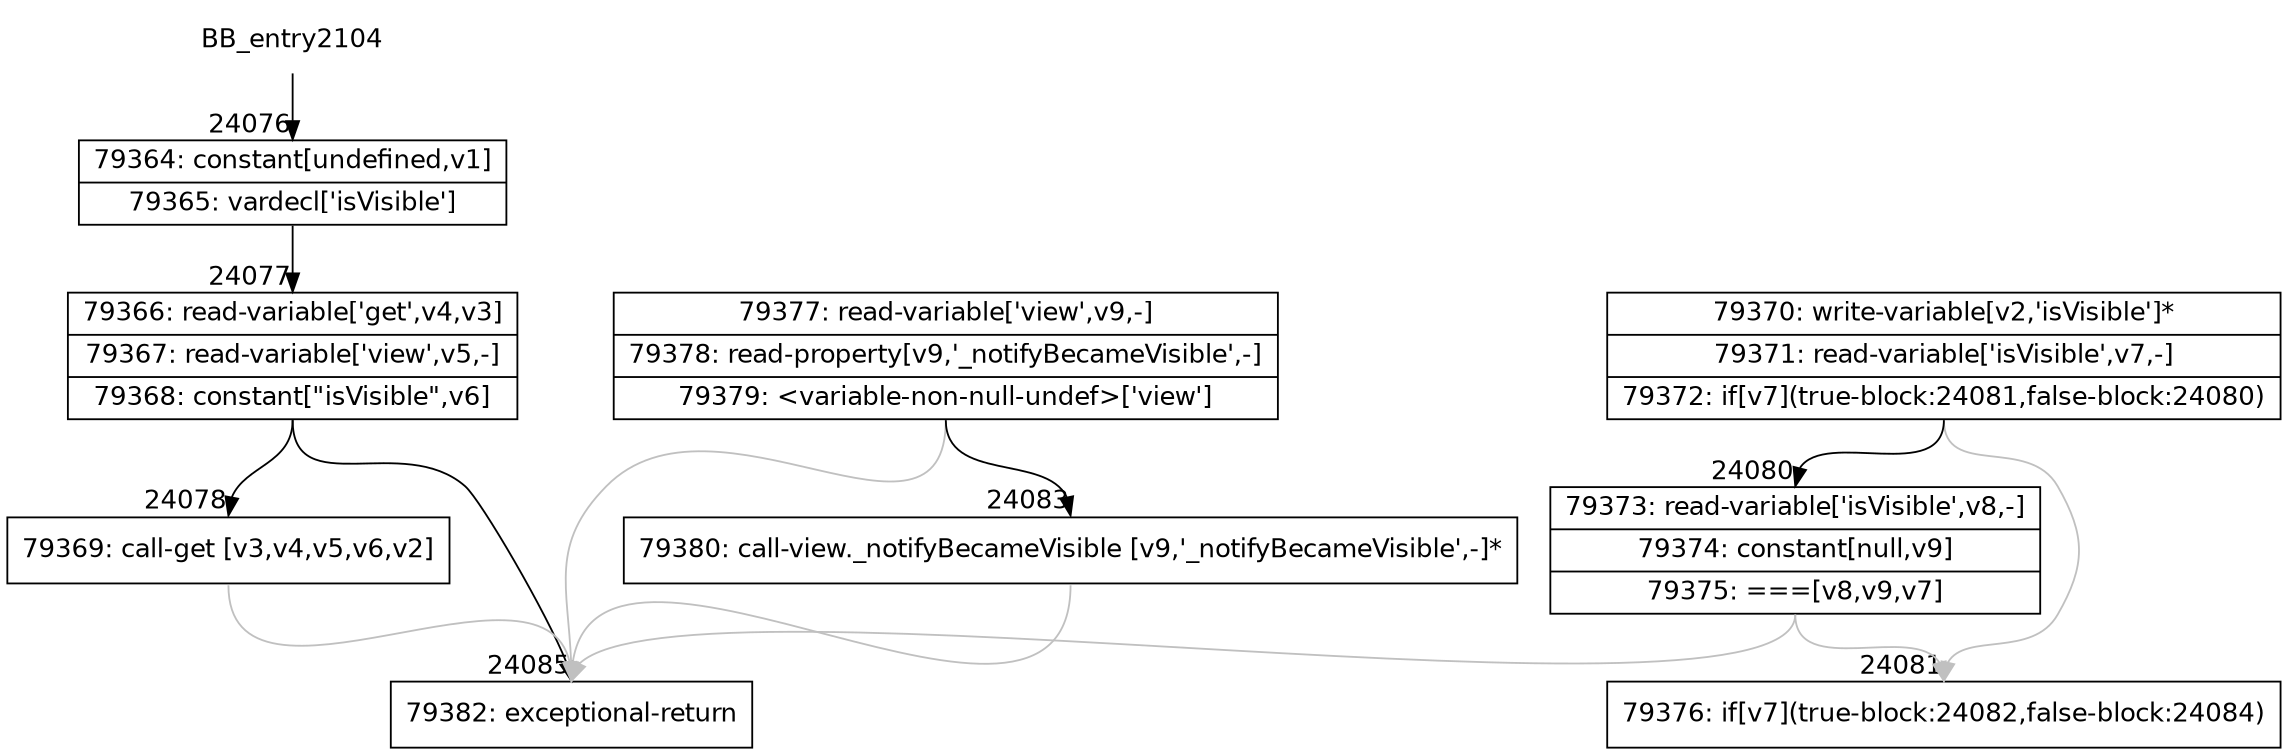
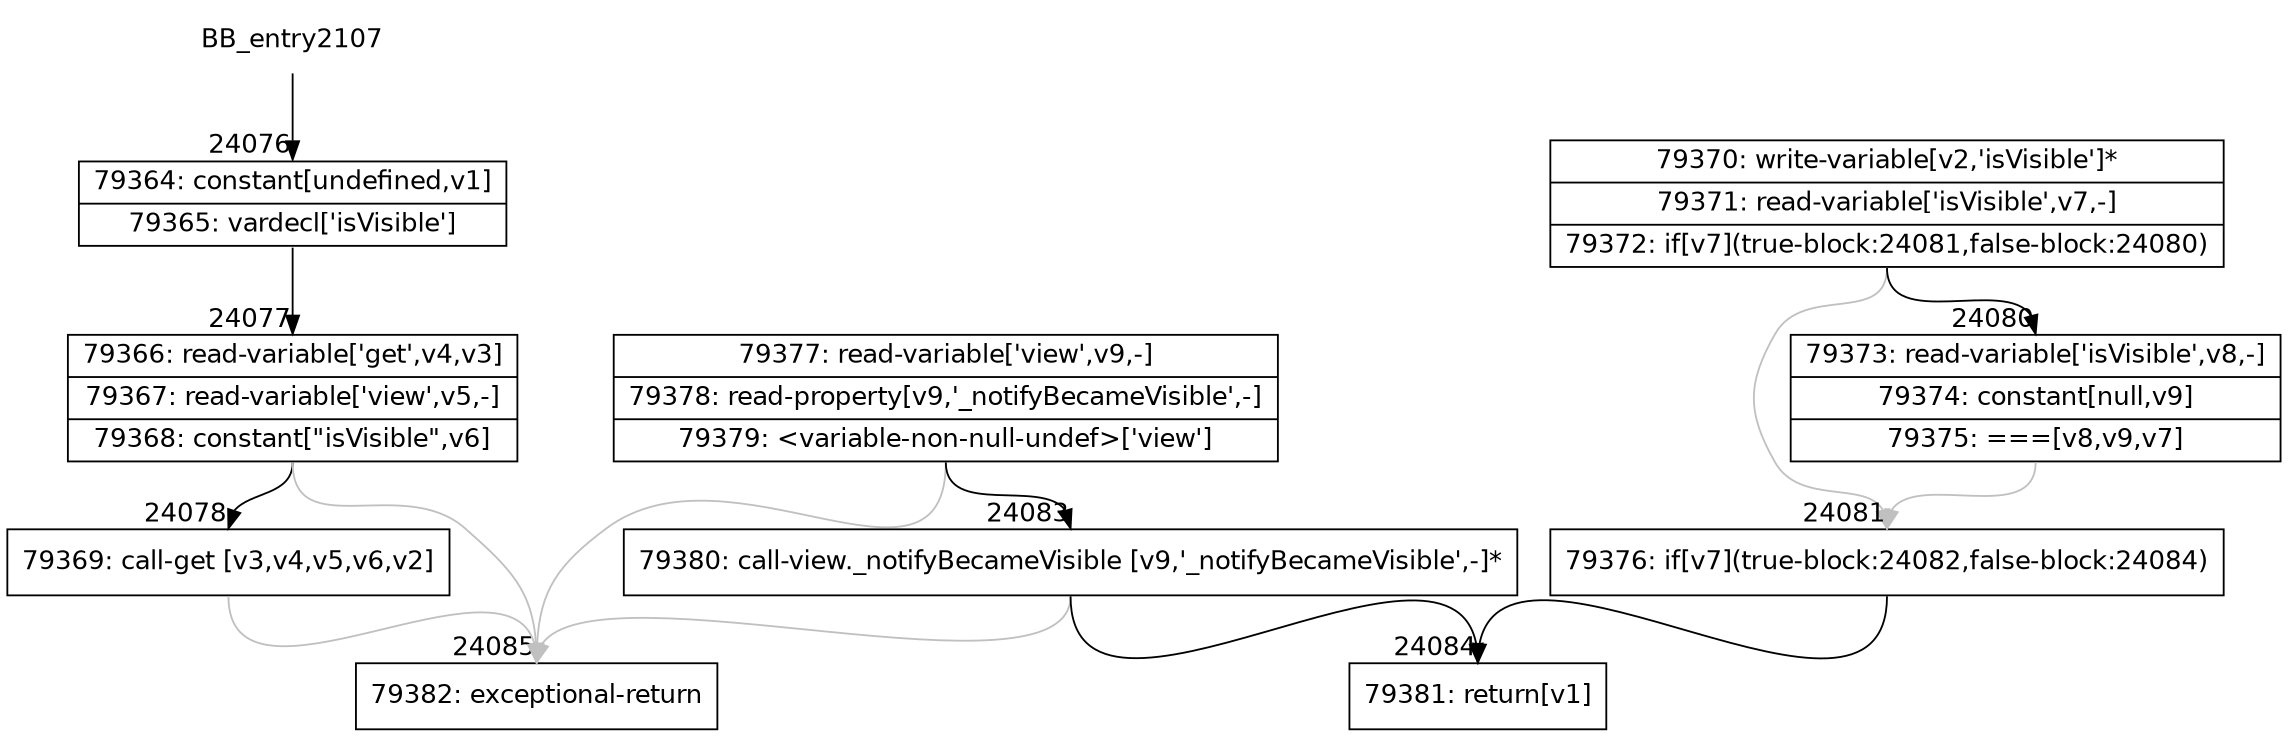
node "BB_entry2104": label "BB_entry2104" -> "BB_entry2107"
edge "79366: read-variable['get',v4,v3]" -> "79382: exceptional-return": color black -> gray
edge "79373: read-variable['isVisible',v8,-]" -> "79382: exceptional-return": removed
node "79381: return[v1]": added
